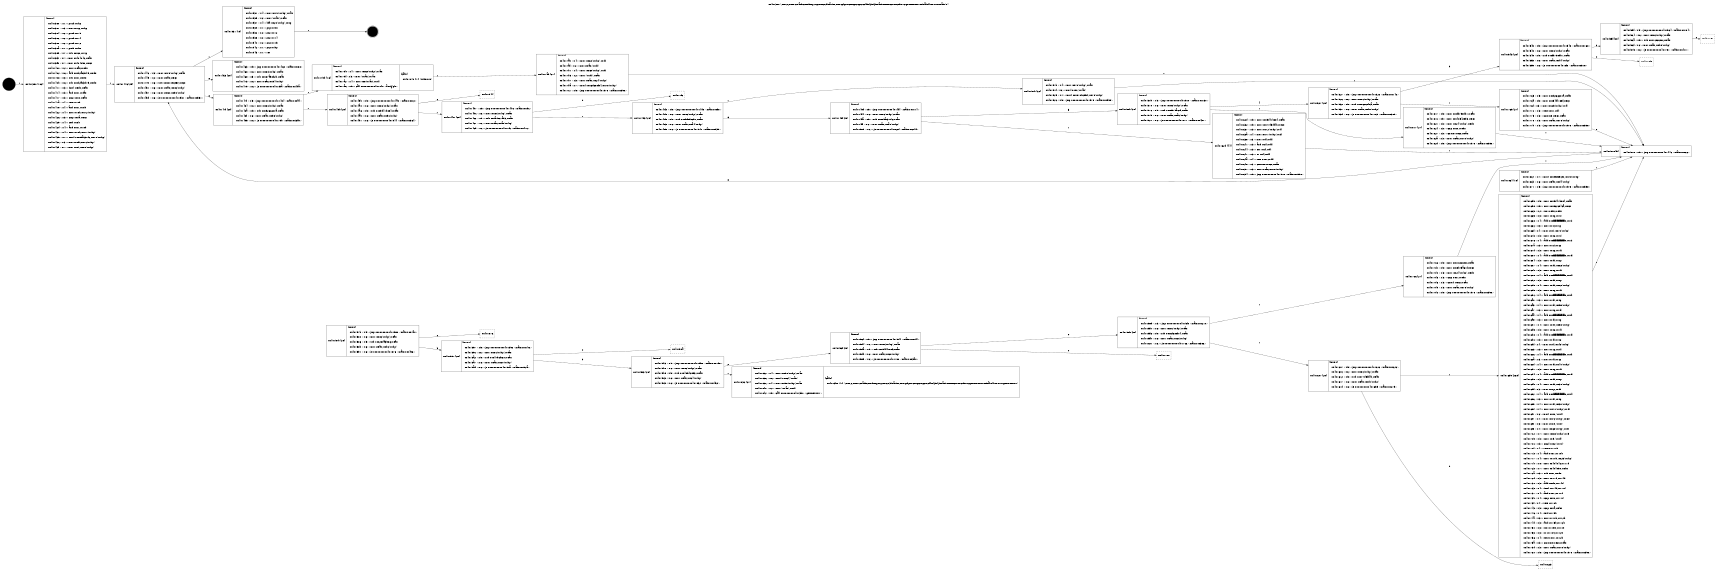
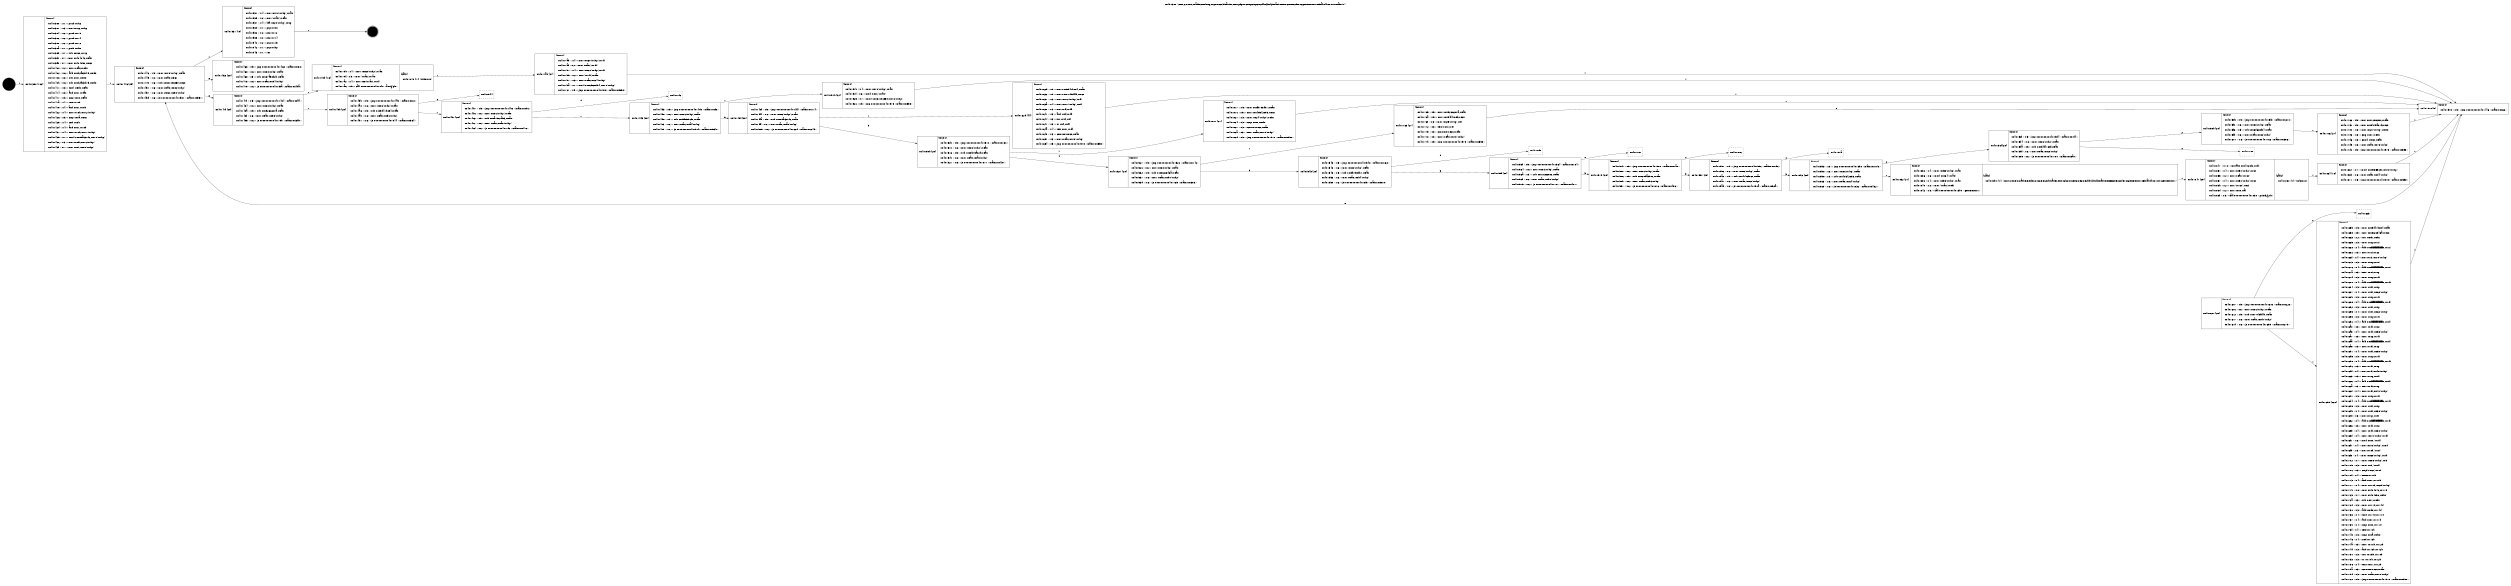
edge "0x40155f [28]" -> "0x40157b [28]": added, label "3"
node "0x401847 [29]": added
edge "0x4015eb [28]" -> "0x401607 [28]": removed, label "1"
